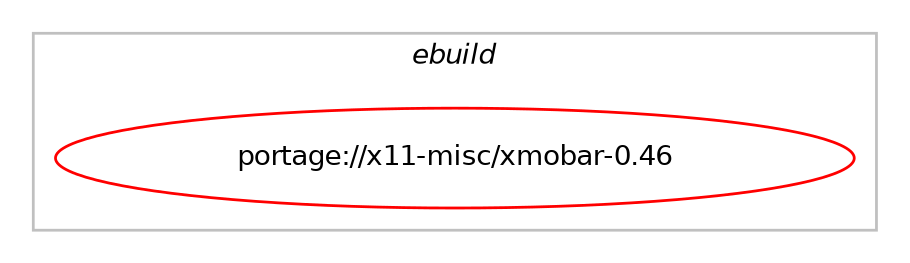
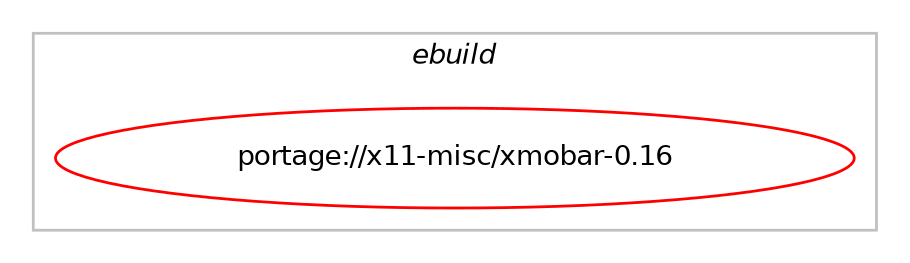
node "portage://x11-misc/xmobar-0.46": label "portage://x11-misc/xmobar-0.46" -> "portage://x11-misc/xmobar-0.16"
